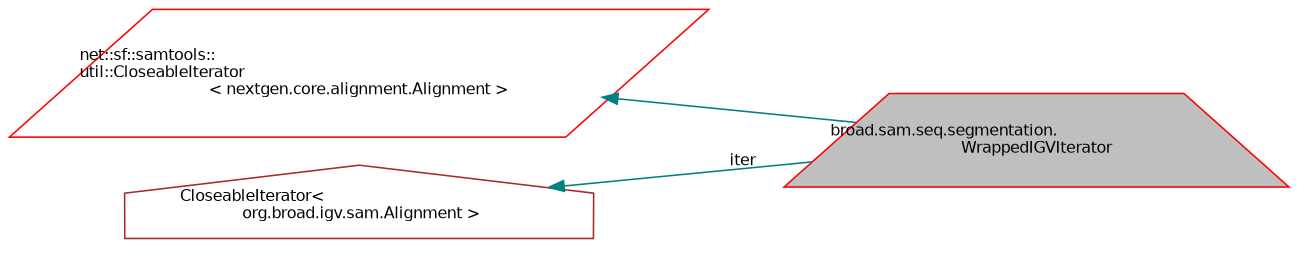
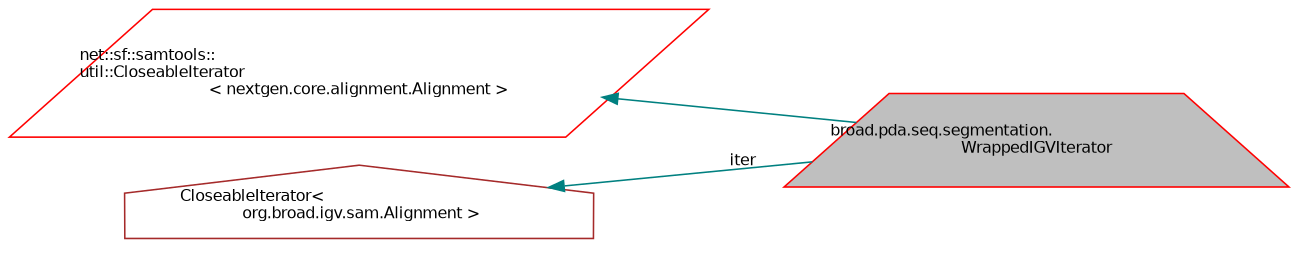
node "broad.sam.seq.segmentation. WrappedIGVIterator": label "broad.sam.seq.segmentation. WrappedIGVIterator" -> "broad.pda.seq.segmentation. WrappedIGVIterator"
